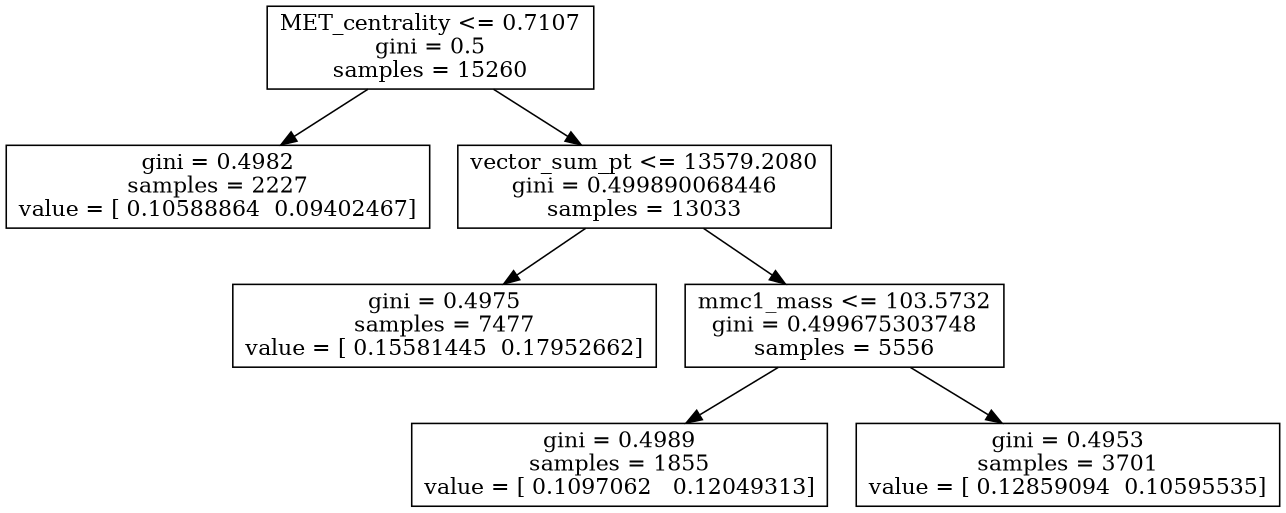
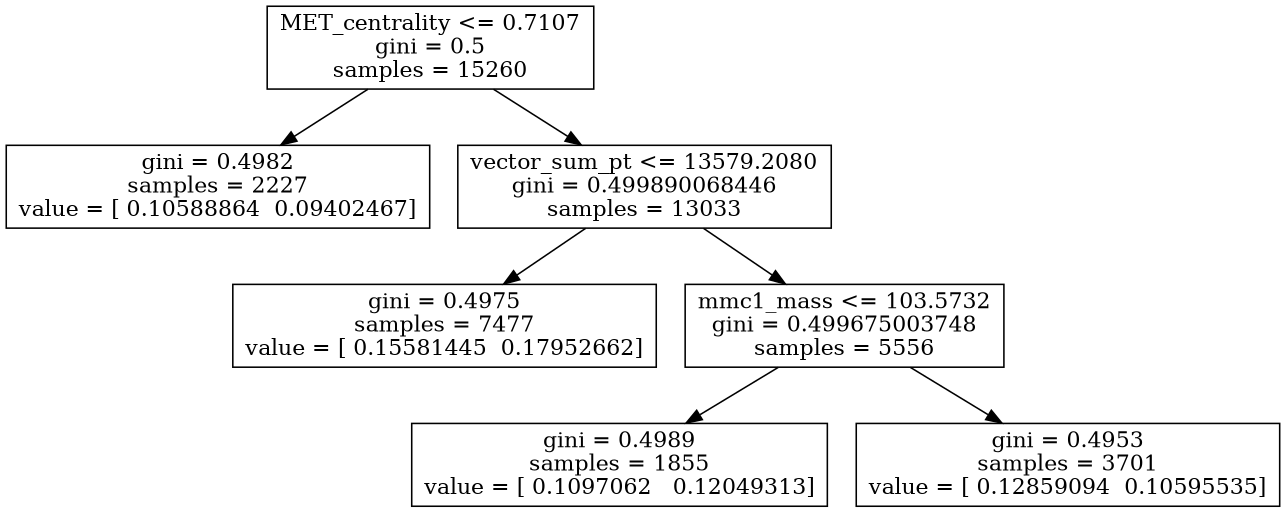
node "mmc1_mass <= 103.5732 gini = 0.499675303748 samples = 5556": label "mmc1_mass <= 103.5732 gini = 0.499675303748 samples = 5556" -> "mmc1_mass <= 103.5732 gini = 0.499675003748 samples = 5556"
